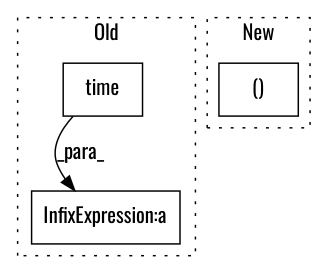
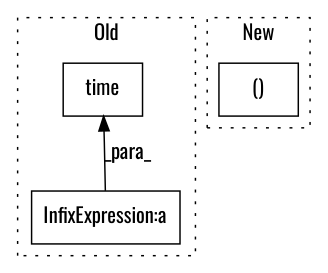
edge "time" -> "InfixExpression:a": reversed
